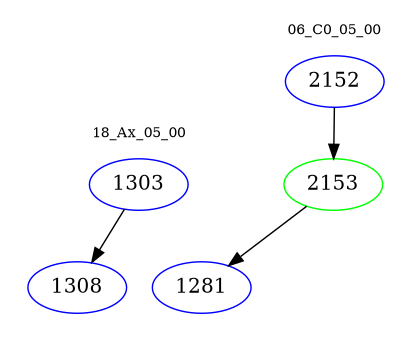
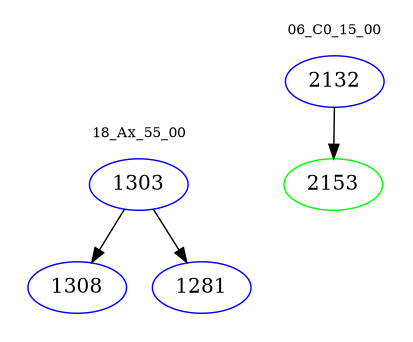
cluster "06_C0_05_00": label "06_C0_05_00" -> "06_C0_15_00"
node "2152": label "2152" -> "2132"
cluster "18_Ax_05_00": label "18_Ax_05_00" -> "18_Ax_55_00"
edge "2153" -> "1281": now "1303" -> "1281"
